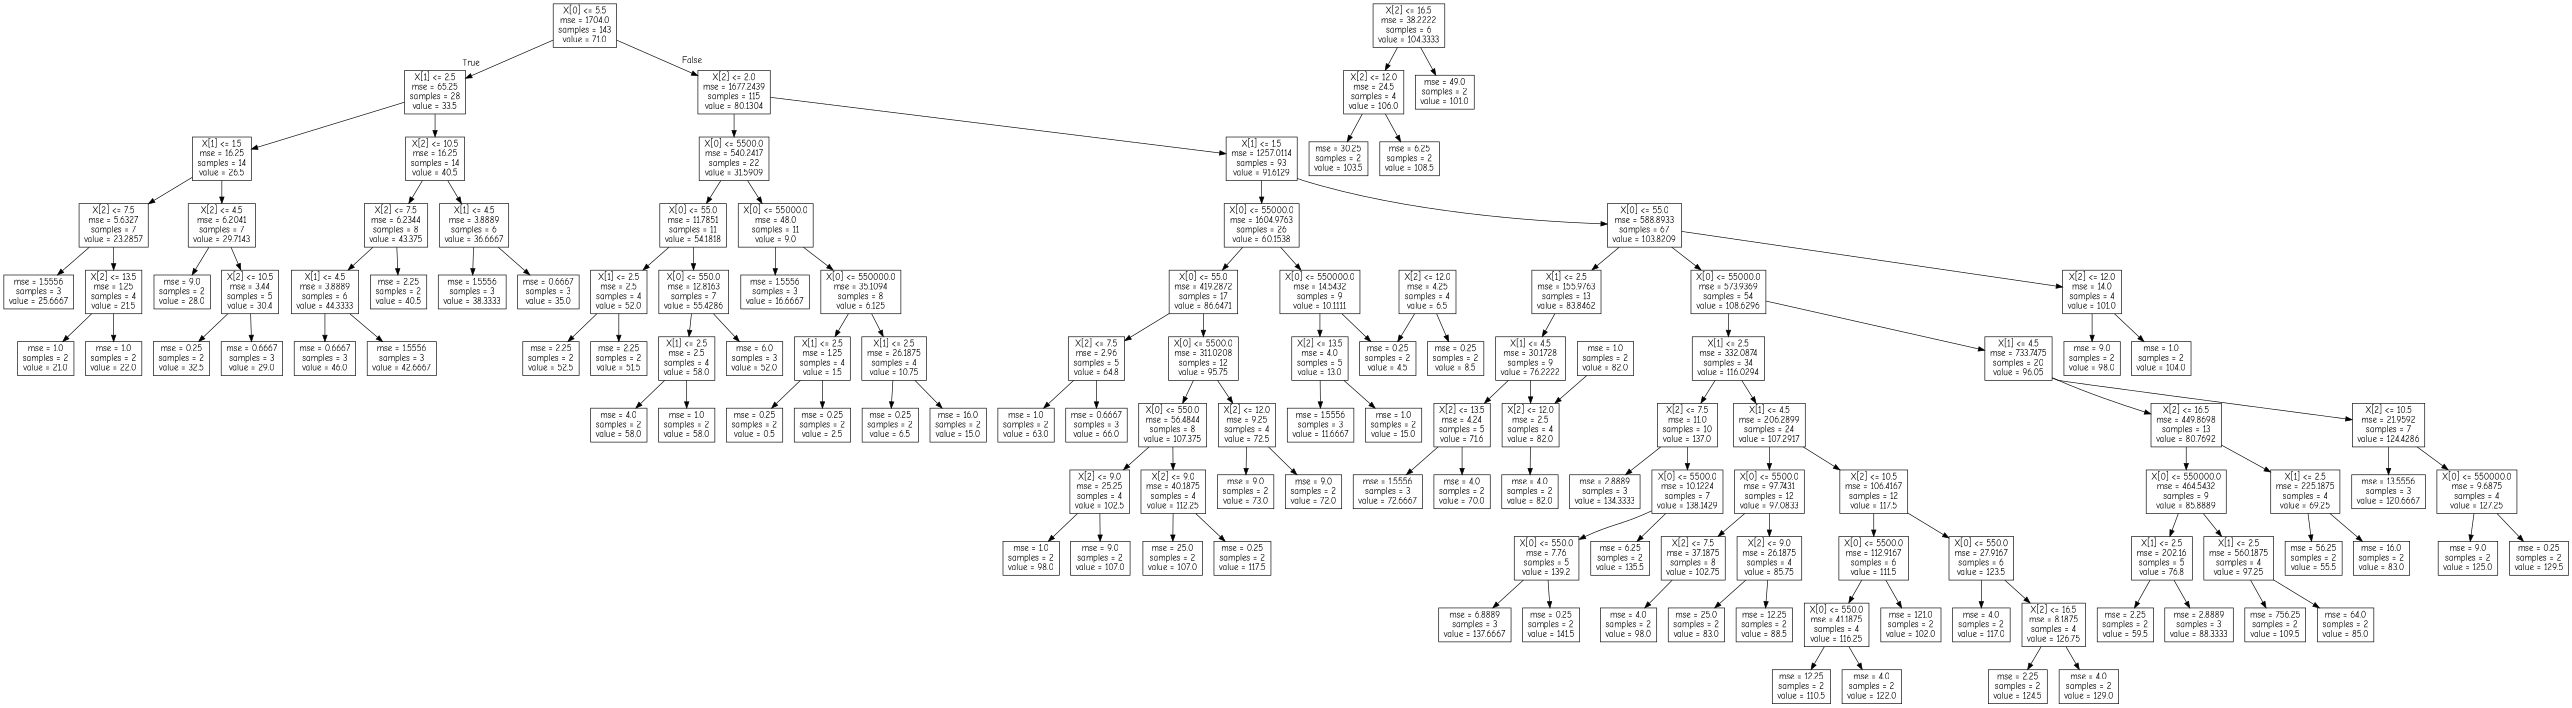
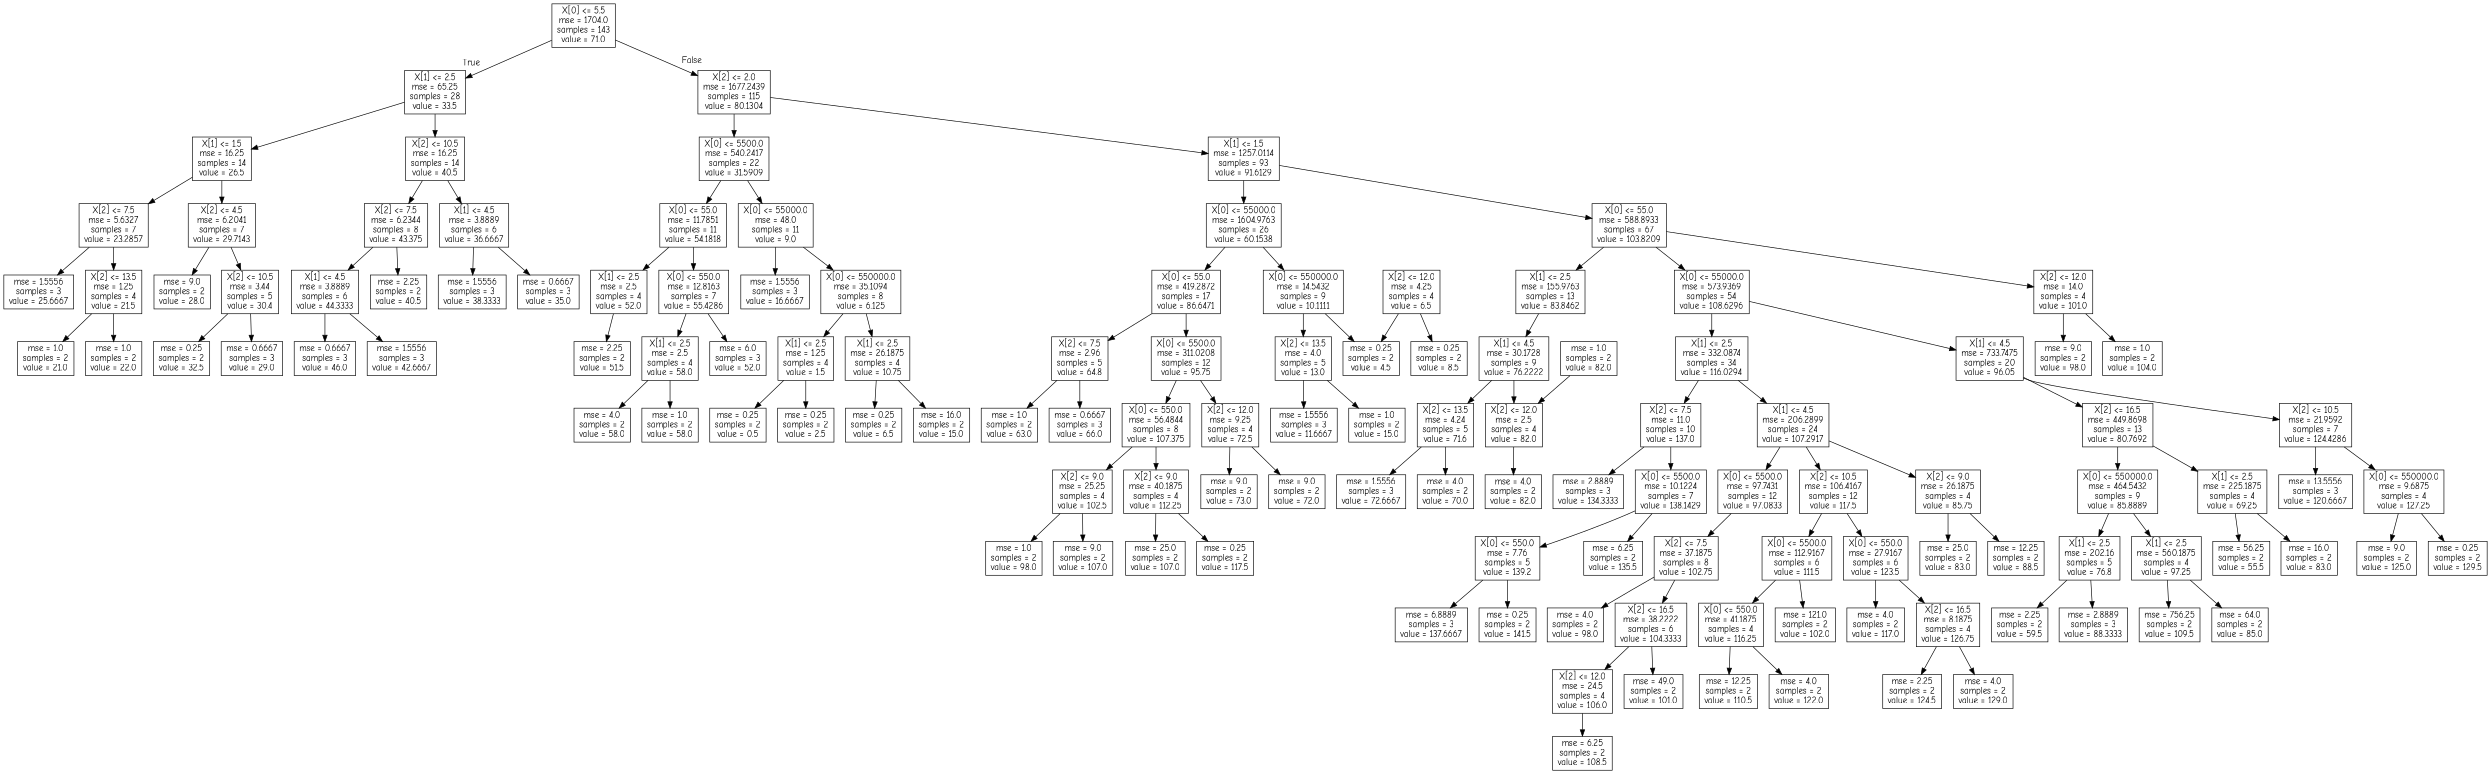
node "mse = 30.25 samples = 2 value = 103.5": removed
node "mse = 2.25 samples = 2 value = 52.5": removed
edge "X[0] <= 5500.0 mse = 97.7431 samples = 12 value = 97.0833" -> "X[2] <= 9.0 mse = 26.1875 samples = 4 value = 85.75": now "X[1] <= 4.5 mse = 206.2899 samples = 24 value = 107.2917" -> "X[2] <= 9.0 mse = 26.1875 samples = 4 value = 85.75"
edge "X[2] <= 7.5 mse = 37.1875 samples = 8 value = 102.75" -> "X[2] <= 16.5 mse = 38.2222 samples = 6 value = 104.3333": added
